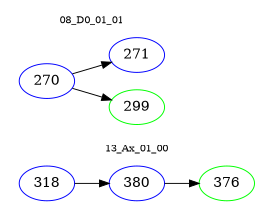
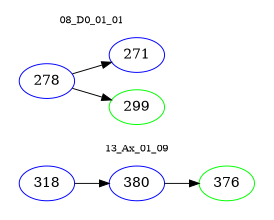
node "270": label "270" -> "278"
cluster "13_Ax_01_00": label "13_Ax_01_00" -> "13_Ax_01_09"
